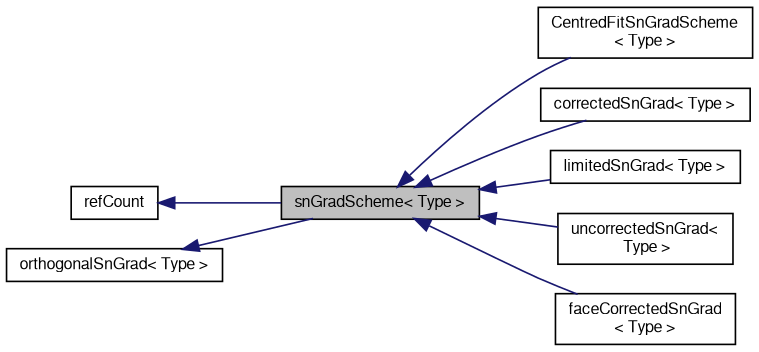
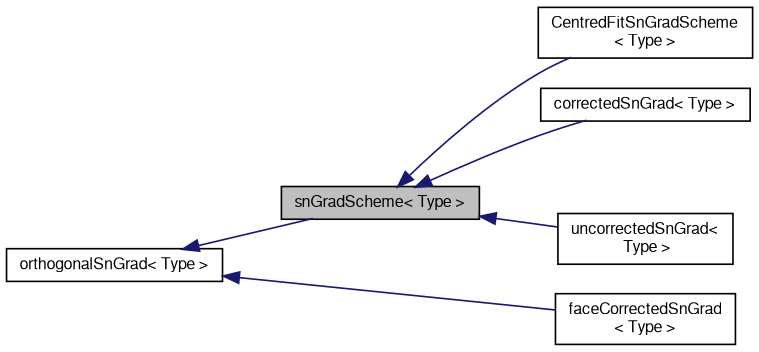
node "limitedSnGrad< Type >": removed
node "refCount": removed
edge "faceCorrectedSnGrad < Type >" -> "snGradScheme< Type >": now "faceCorrectedSnGrad < Type >" -> "orthogonalSnGrad< Type >"
